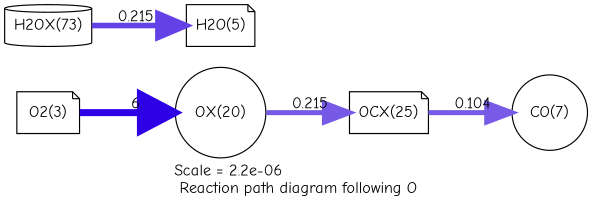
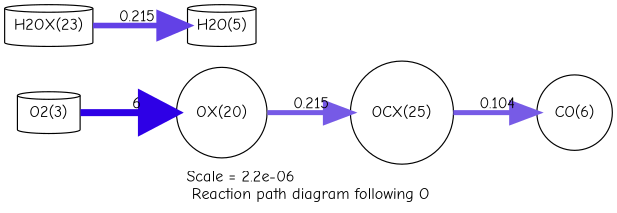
node "H2OX(73)": label "H2OX(73)" -> "H2OX(23)"
node "H2O(5)": shape note -> cylinder
node "O2(3)": shape note -> cylinder
node "OCX(25)": shape note -> circle
node "CO(7)": label "CO(7)" -> "CO(6)"
